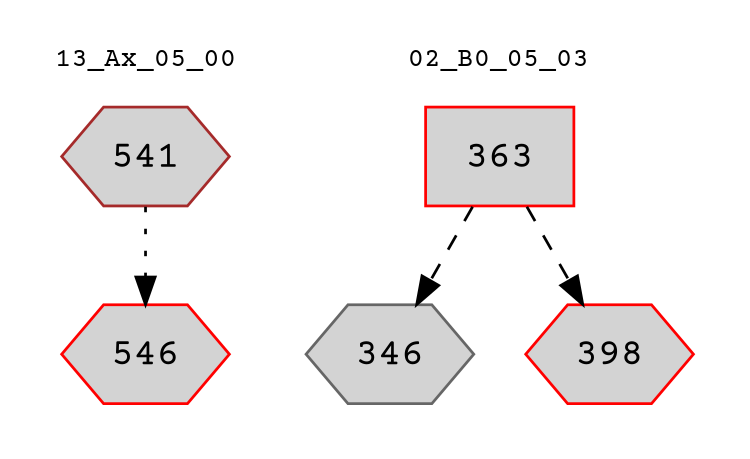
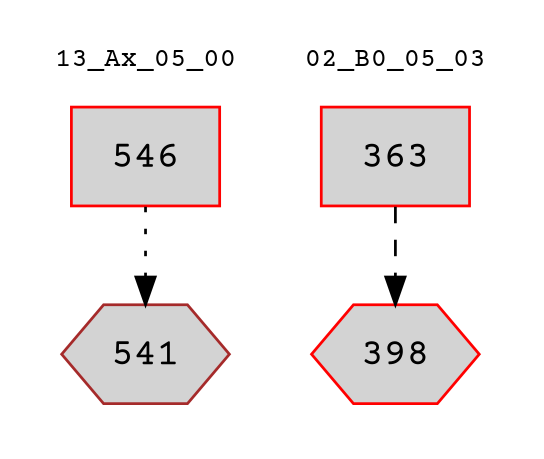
edge "541" -> "546": reversed
node "546": shape hexagon -> box
node "346": removed
